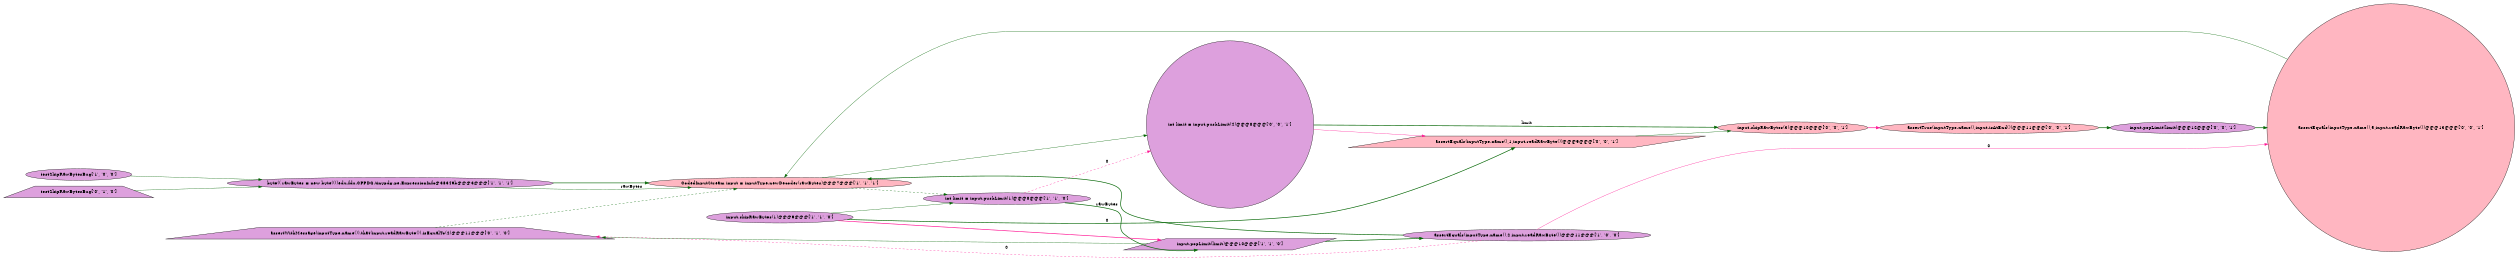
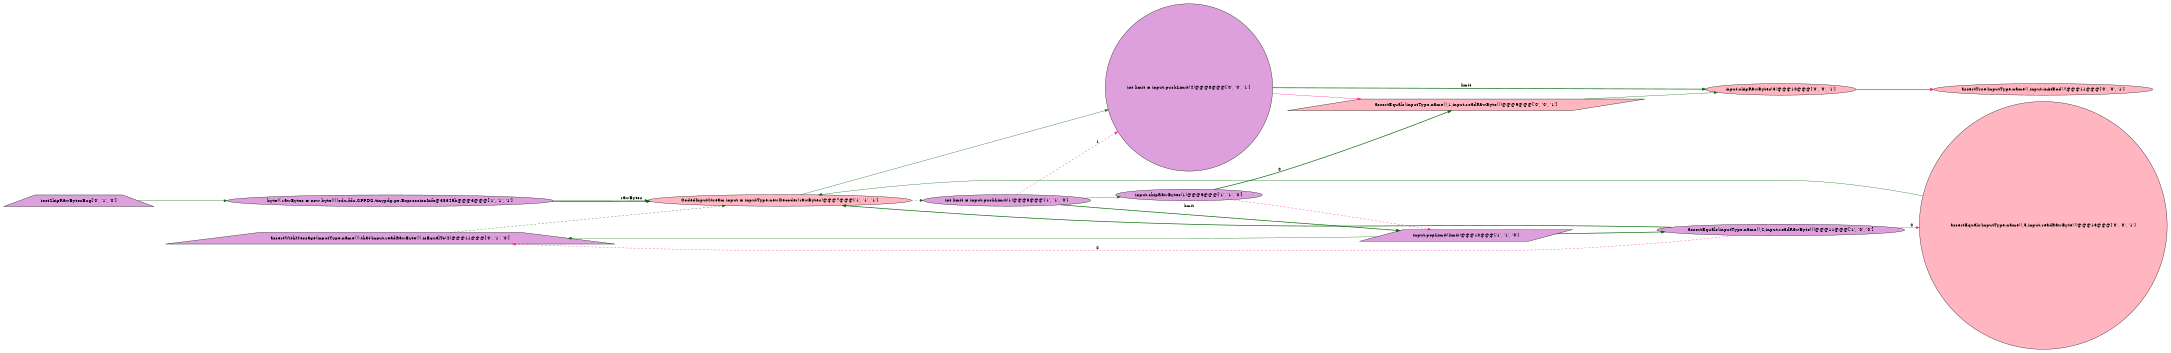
node "input.popLimit(limit)@@@12@@@['0', '0', '1']": removed
edge "int limit = input.pushLimit(1)@@@8@@@['1', '1', '0']" -> "int limit = input.pushLimit(4)@@@8@@@['0', '0', '1']": label "0" -> "1"
node "testSkipRawBytesBug['1', '0', '0']": removed
edge "int limit = input.pushLimit(1)@@@8@@@['1', '1', '0']" -> "input.popLimit(limit)@@@10@@@['1', '1', '0']": label "rawBytes" -> "limit"
edge "input.skipRawBytes(1)@@@9@@@['1', '1', '0']" -> "int limit = input.pushLimit(1)@@@8@@@['1', '1', '0']": reversed
edge "input.skipRawBytes(1)@@@9@@@['1', '1', '0']" -> "input.popLimit(limit)@@@10@@@['1', '1', '0']": style bold -> dashed
